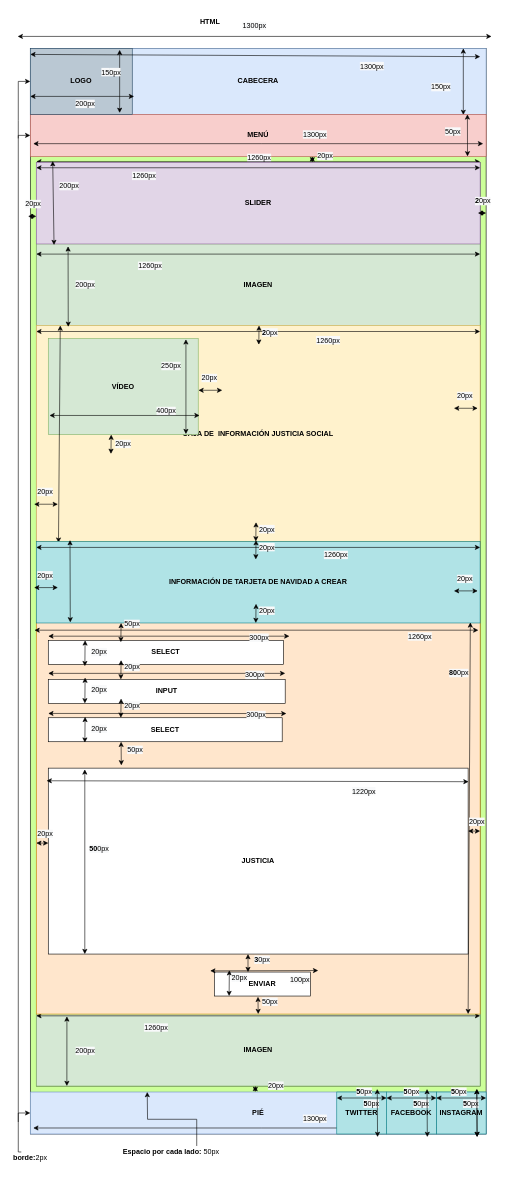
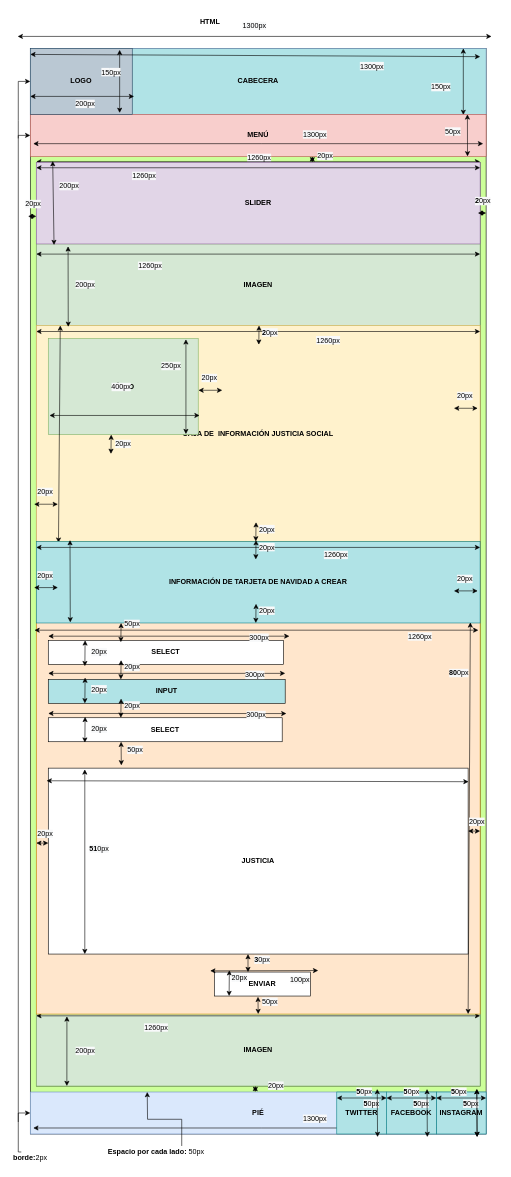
node "CABECERA": fillcolor #dae8fc -> #b0e3e6
node "400px": moved (167, 407) -> (122, 383)
node "INPUT": fillcolor #ffffff -> #b0e3e6
node "1220px": removed
node "500px": label "500px" -> "510px"
node "Espacio por cada lado: 50px": moved (171, 1152) -> (156, 1152)
